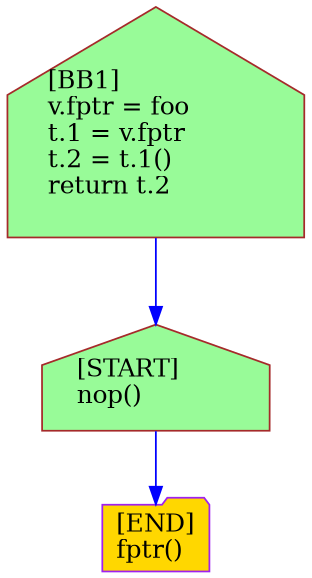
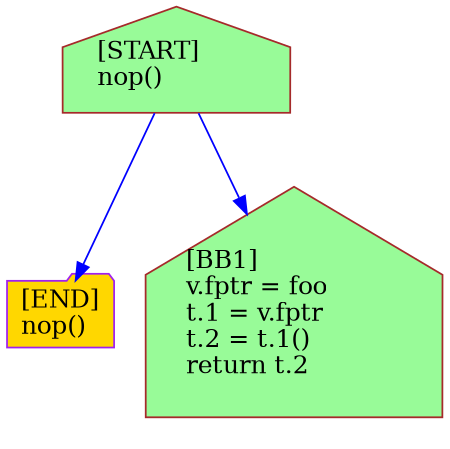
edge "[BB1] v.fptr = foo t.1 = v.fptr t.2 = t.1() return t.2" -> "[START] nop()": reversed
node "[END] fptr()": label "[END] fptr()" -> "[END] nop()"
